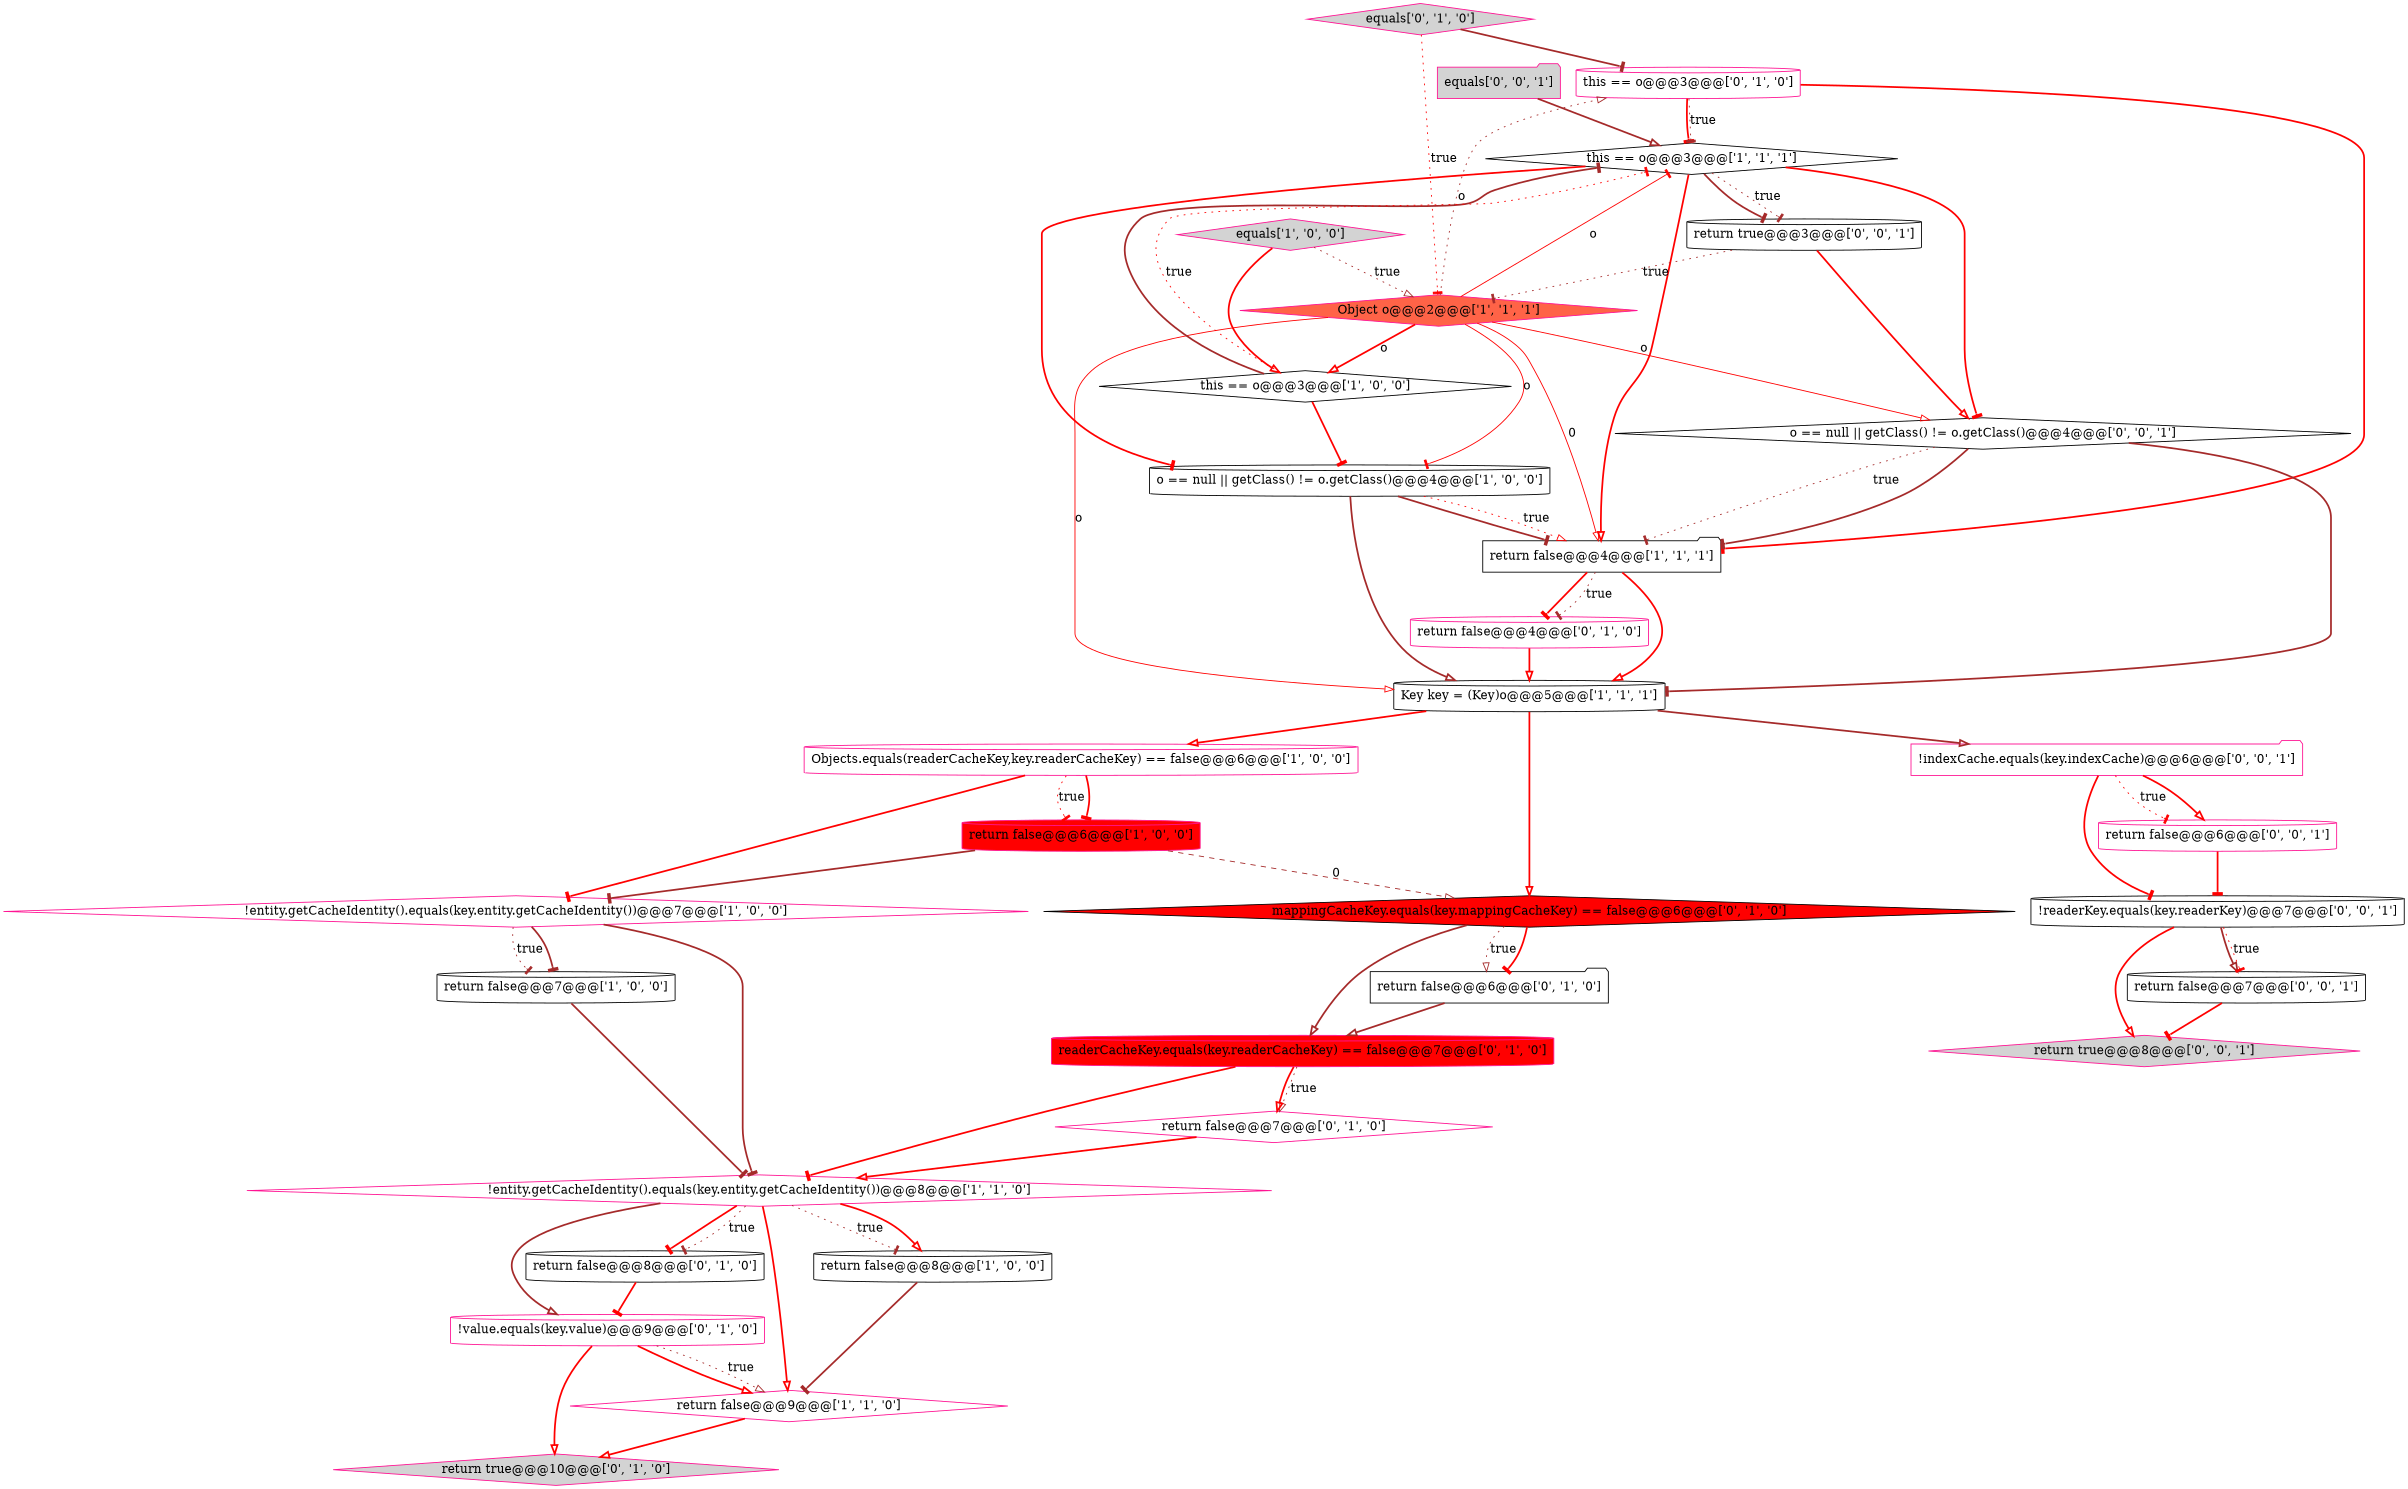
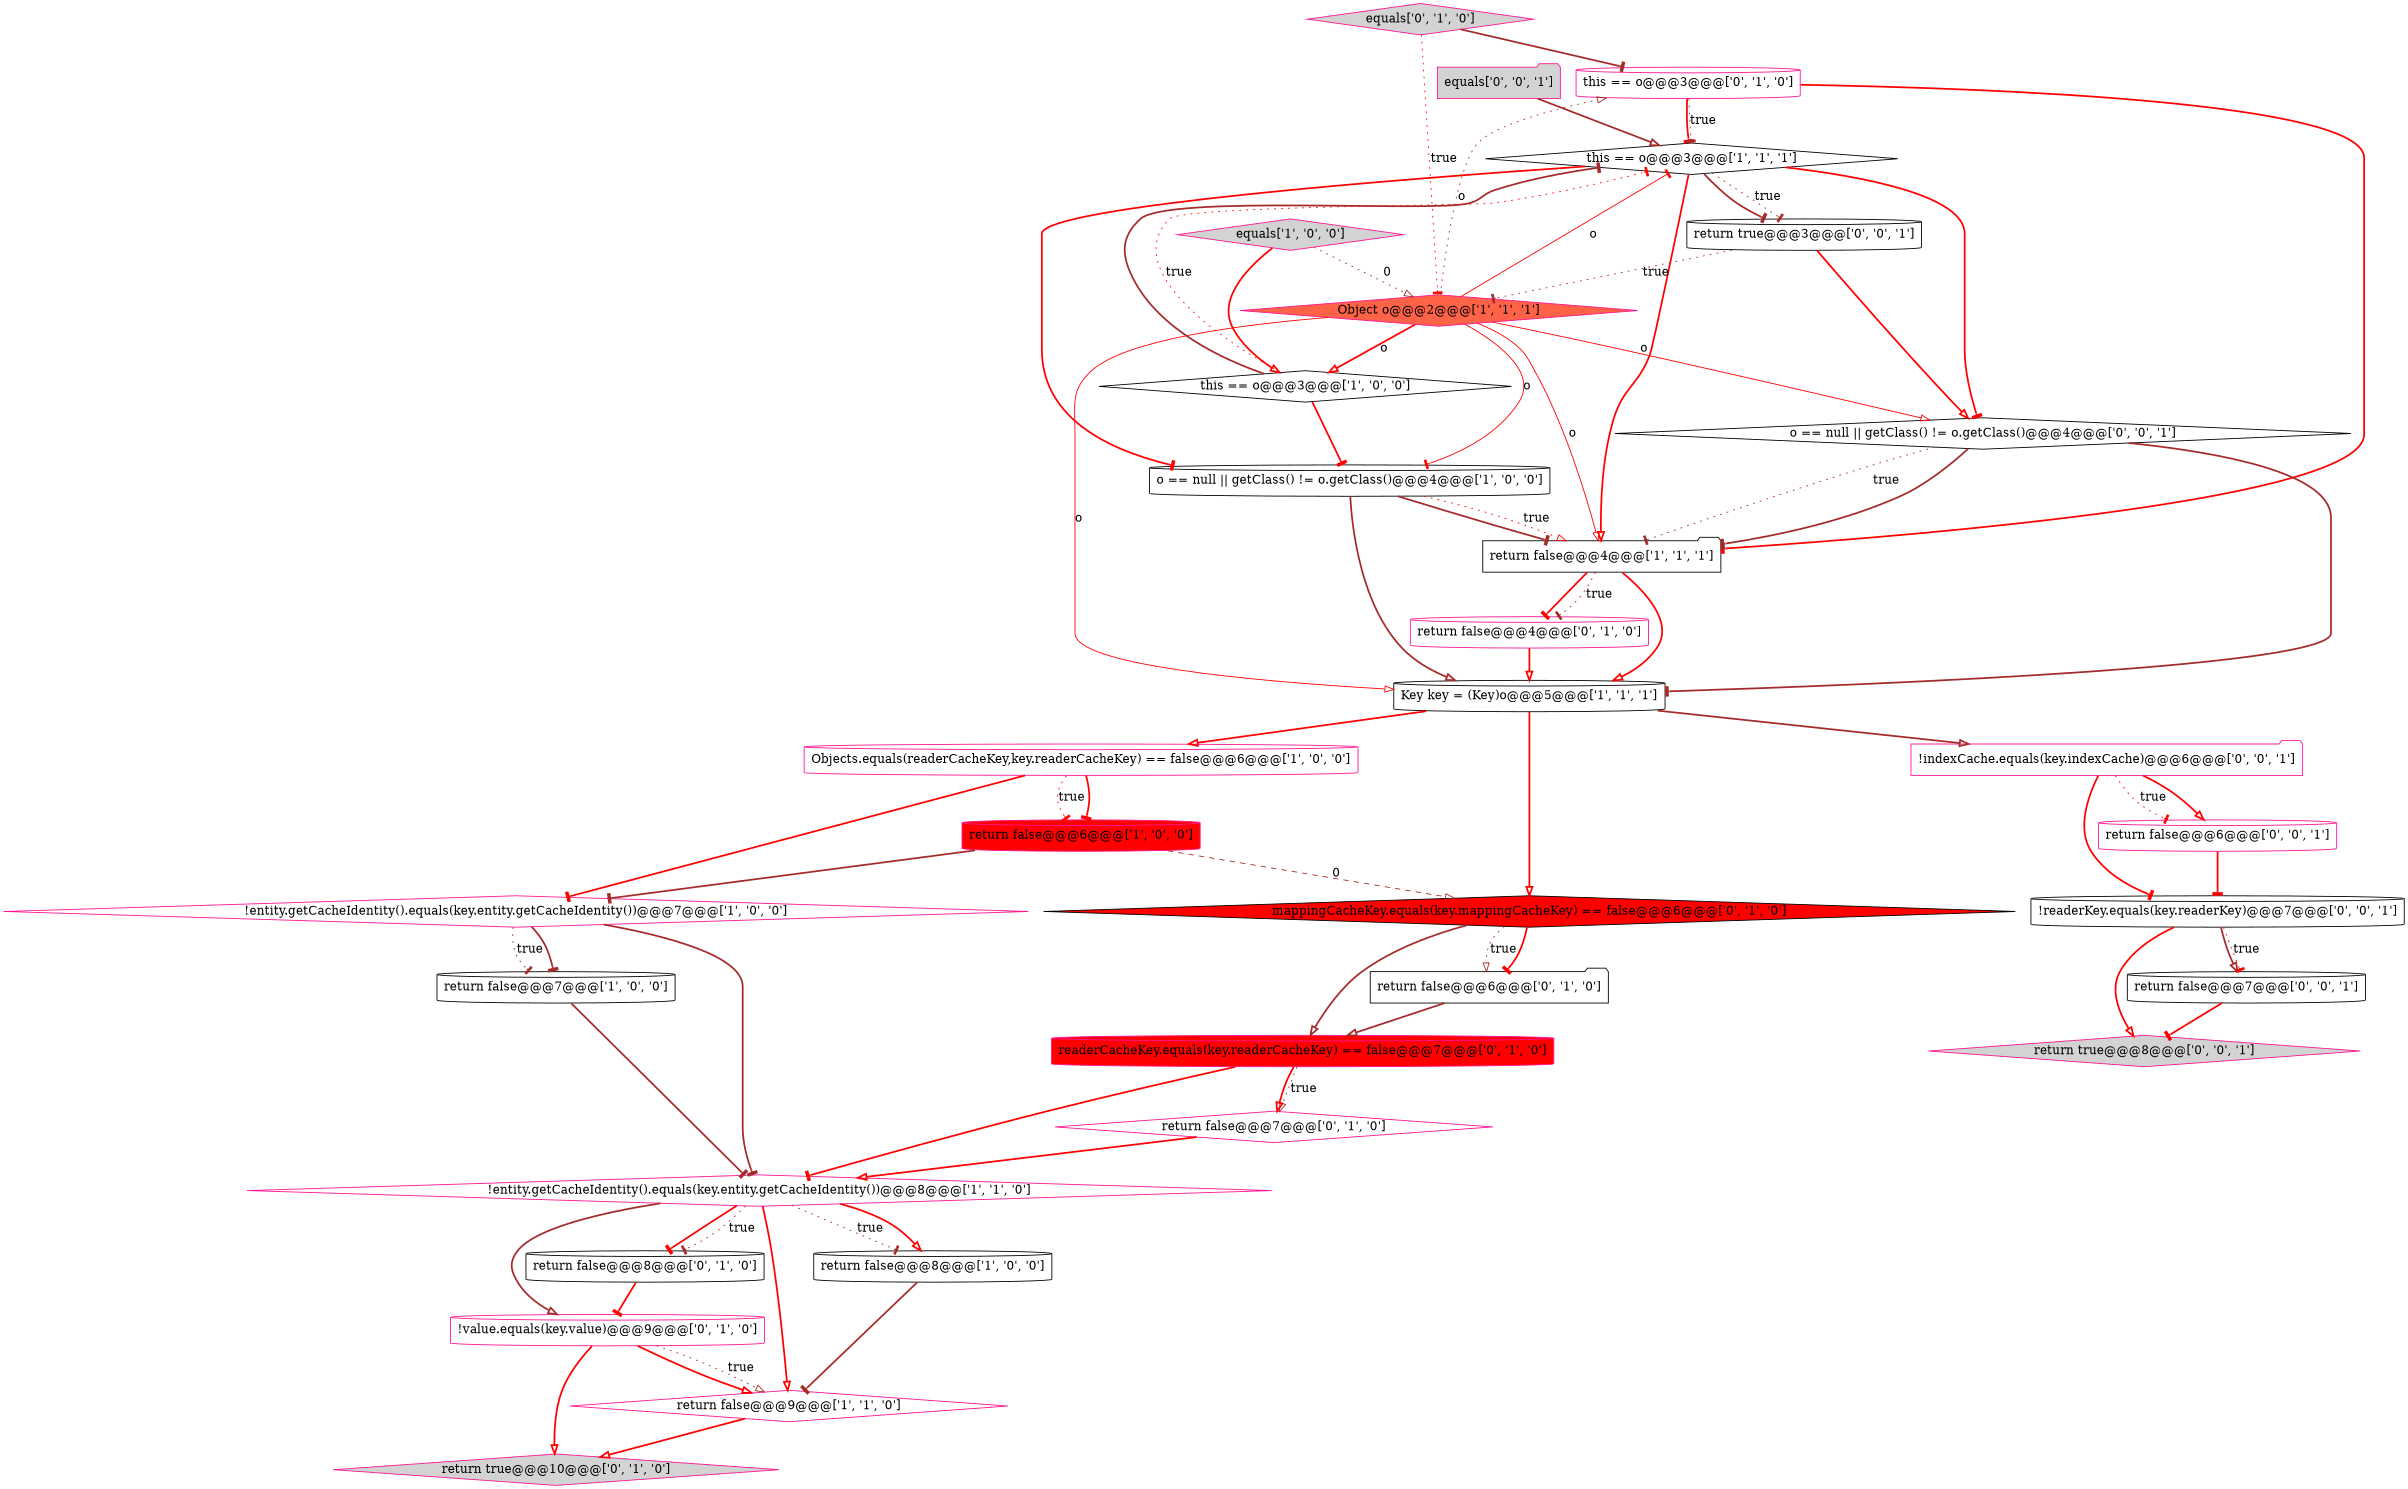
edge "equals['1', '0', '0']" -> "Object o@@@2@@@['1', '1', '1']": label "true" -> "0"
edge "Object o@@@2@@@['1', '1', '1']" -> "return false@@@4@@@['1', '1', '1']": label "0" -> "o"
